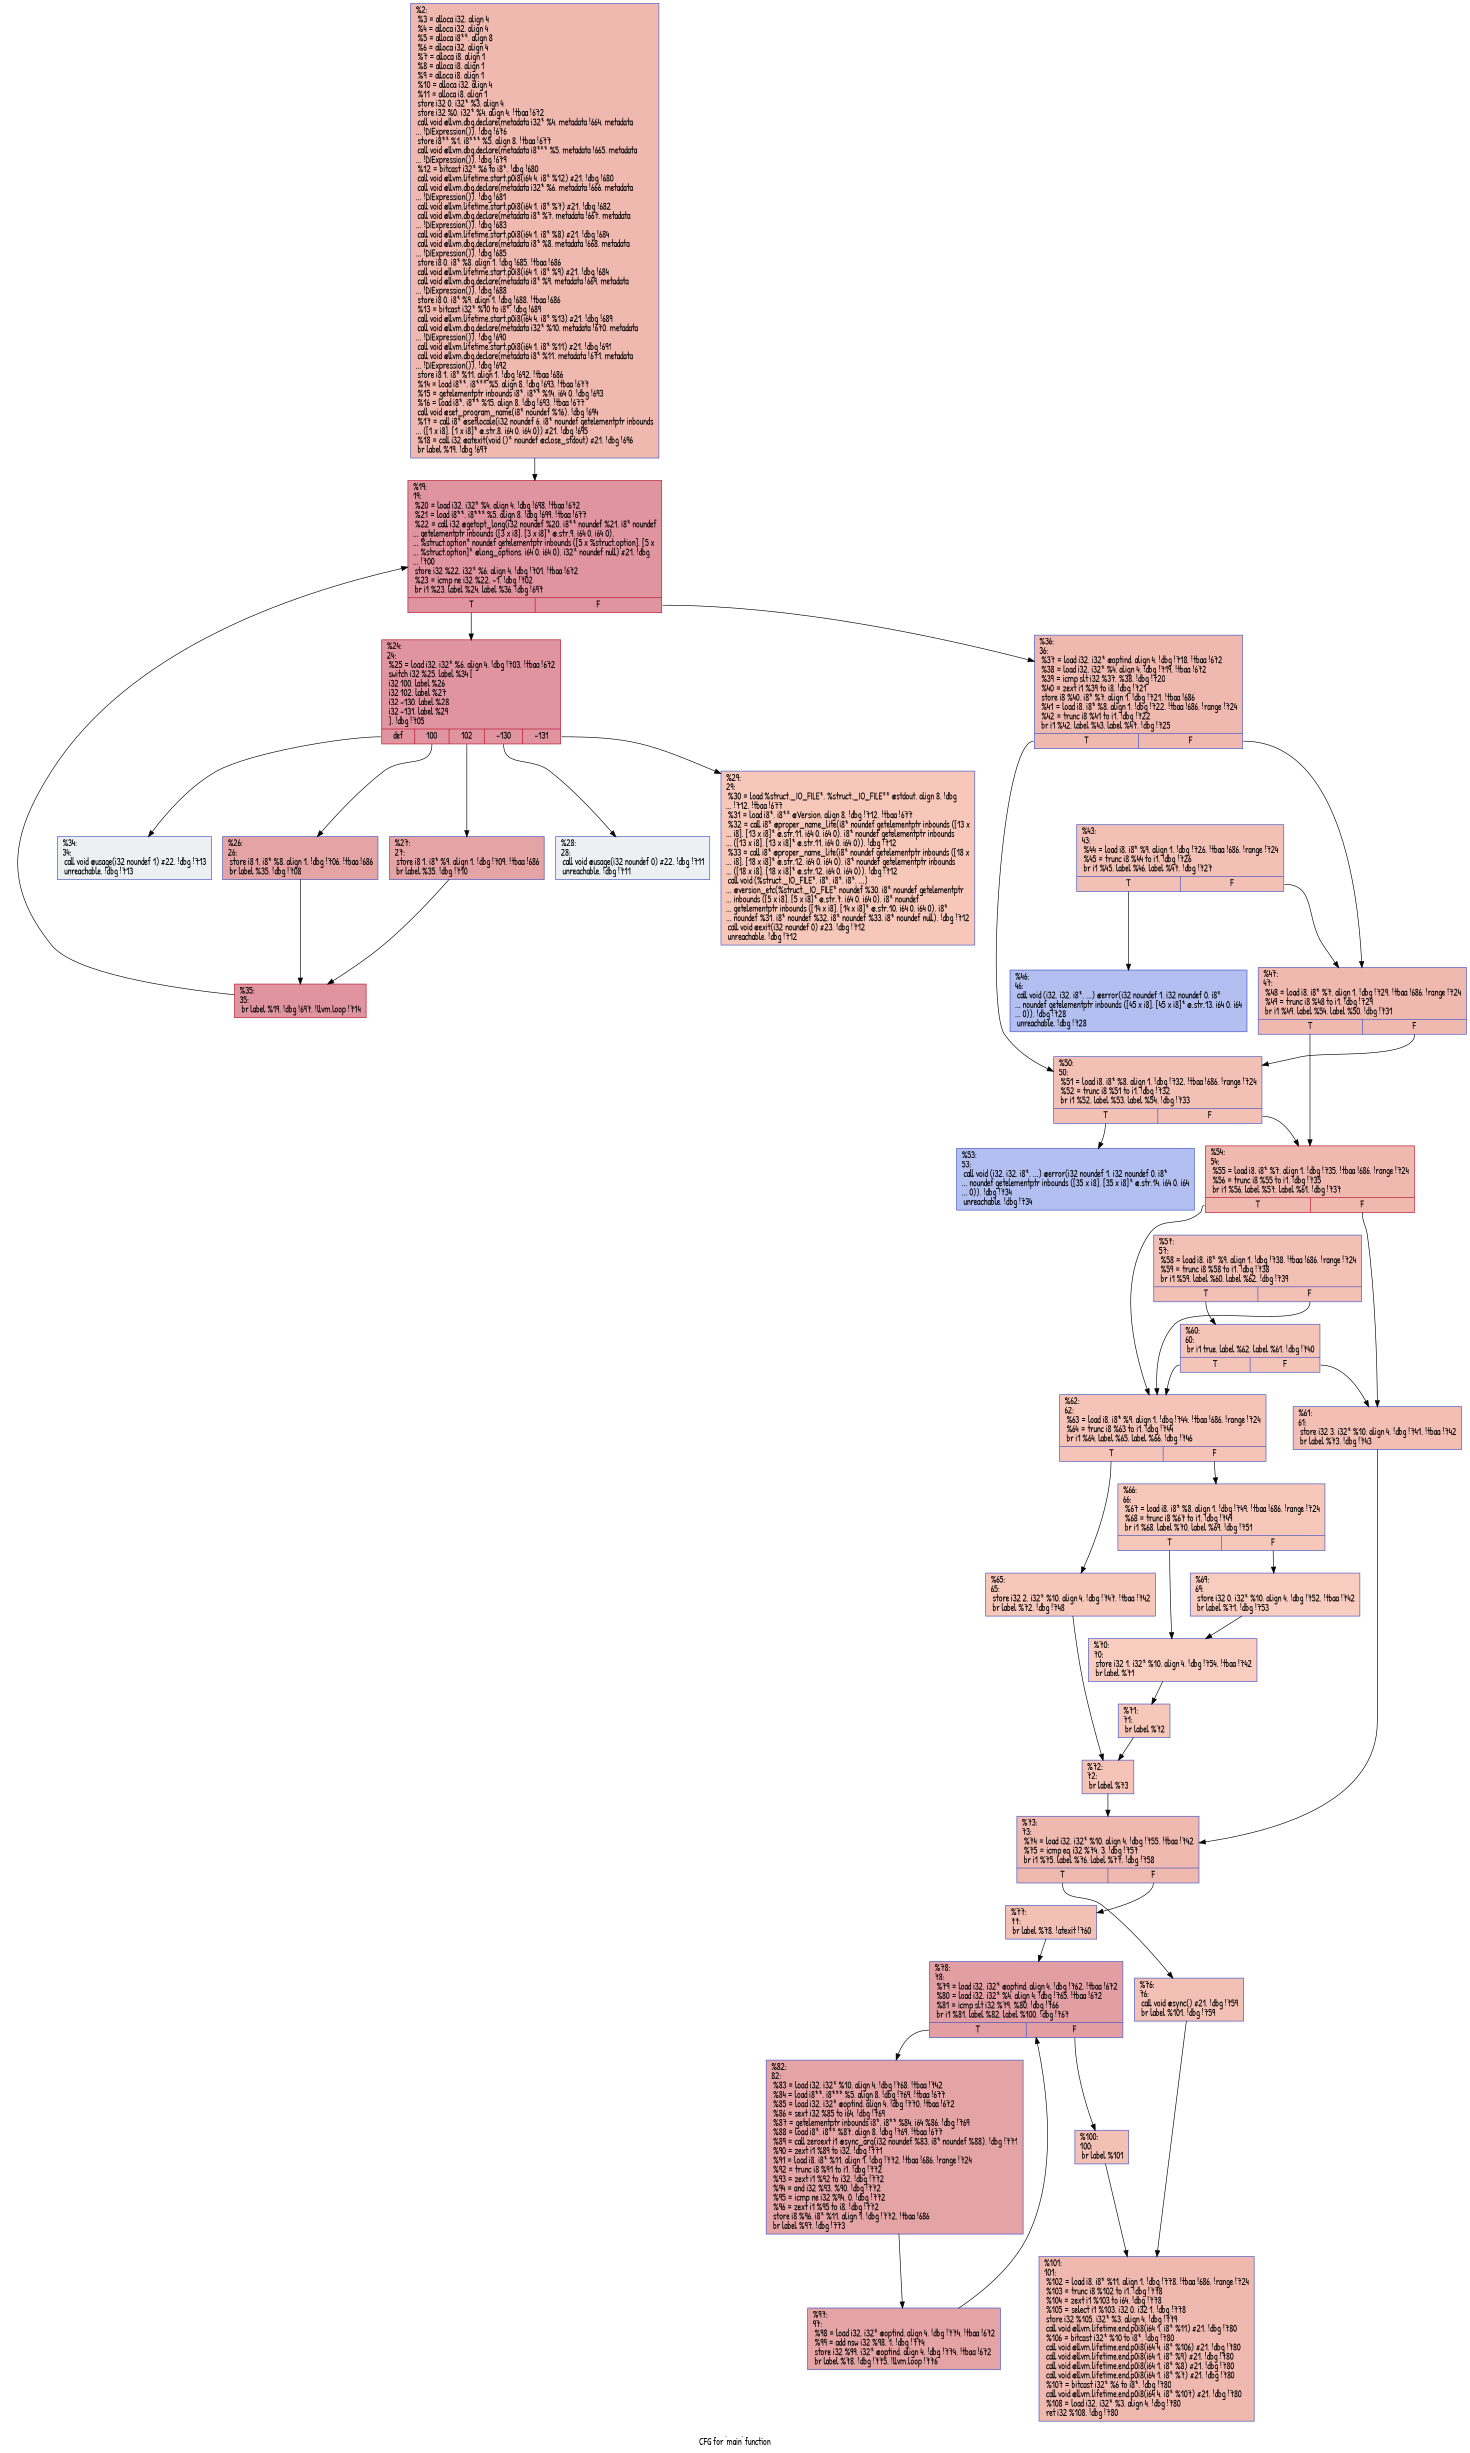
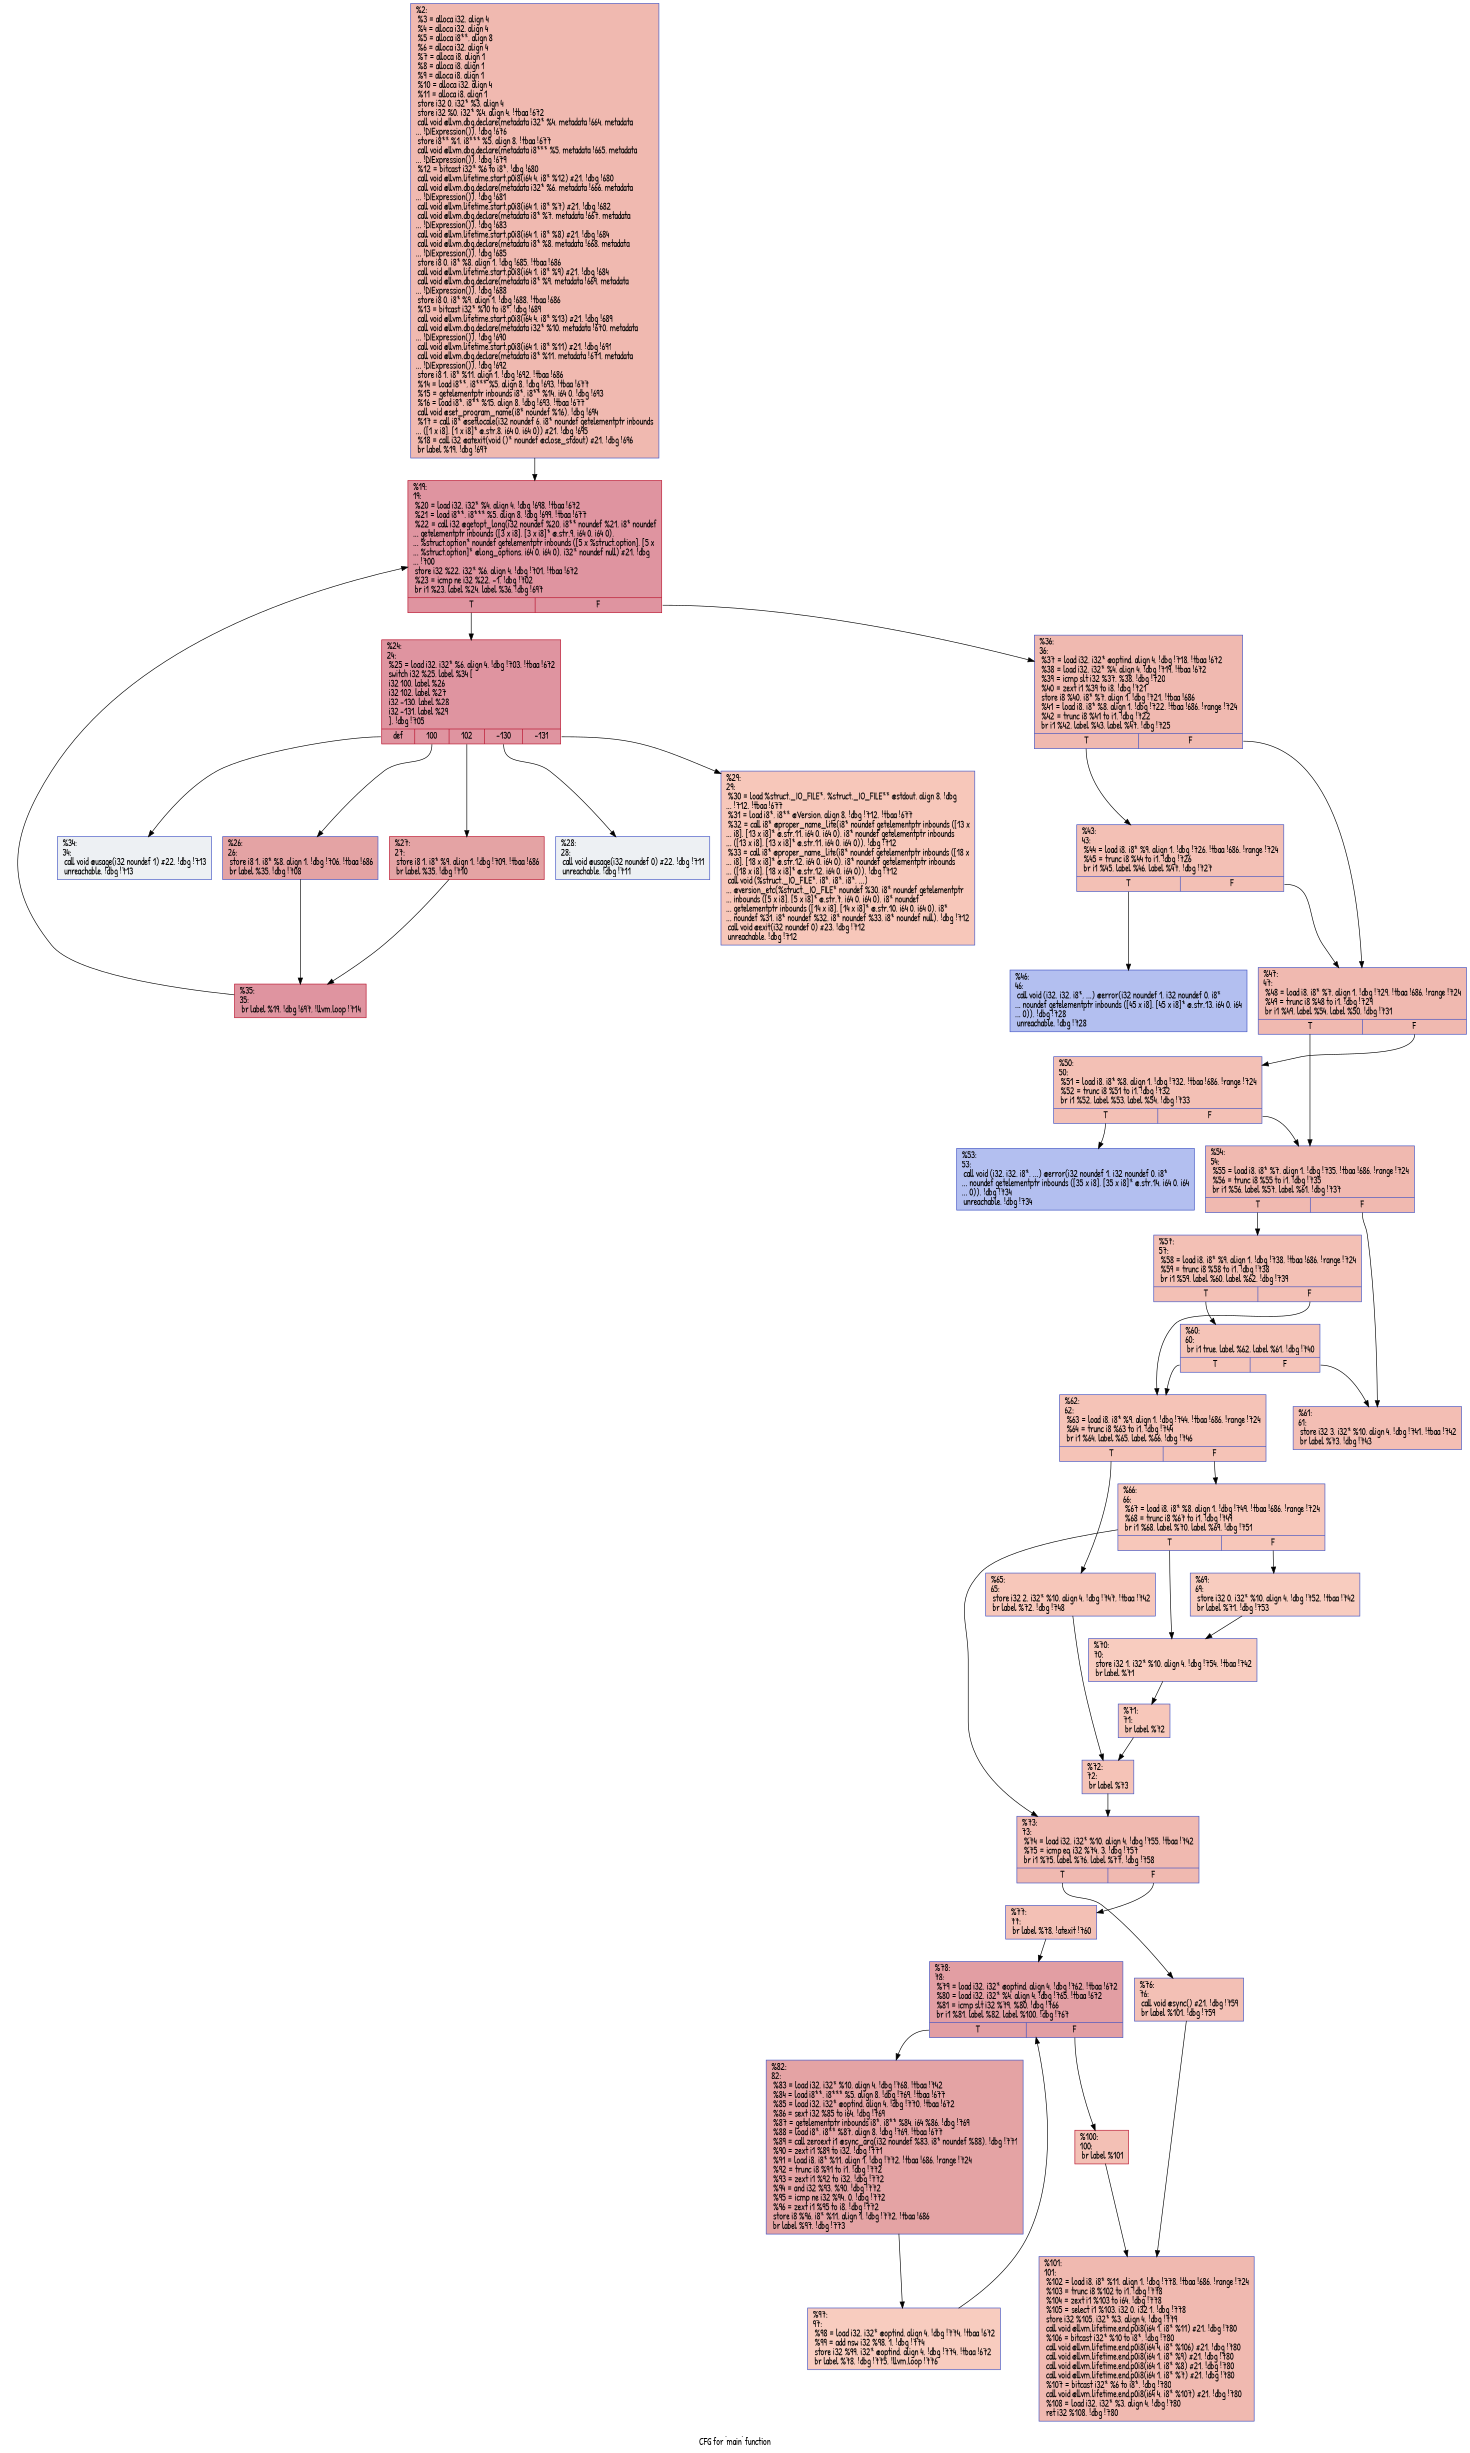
node "%27:": color #3d50c3ff -> #b70d28ff
edge "%36:" -> "%50:": now "%36:" -> "%43:"
node "%54:": color #b70d28ff -> #3d50c3ff
edge "%54:" -> "%62:": now "%54:" -> "%57:"
edge "%61:" -> "%73:": now "%66:" -> "%73:"
node "%100:": color #3d50c3ff -> #b70d28ff
node "%97:": fillcolor #c32e3170 -> #f08b6e70
